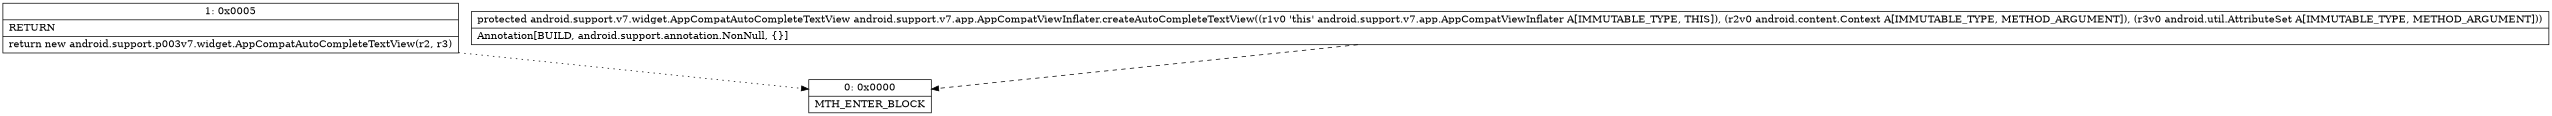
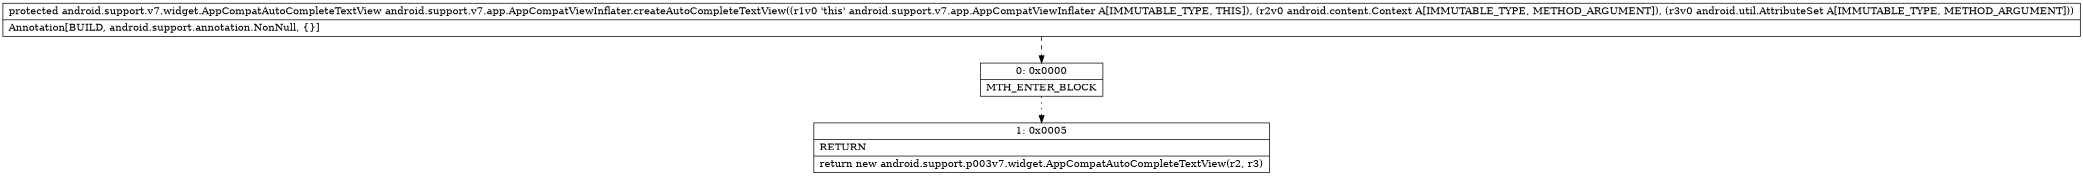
edge "1: 0x0005" -> "0: 0x0000": reversed
